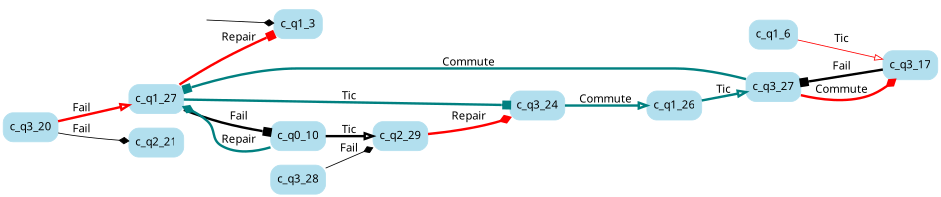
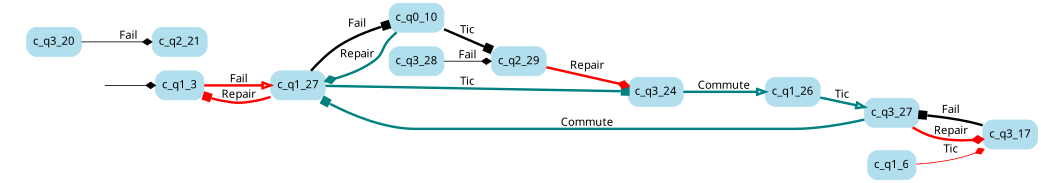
edge "c_q1_6" -> "c_q3_17": arrowhead onormal -> diamond
edge "c_q3_27" -> "c_q3_17": label "Commute" -> "Repair"
edge "c_q3_20" -> "c_q1_27": now "c_q1_3" -> "c_q1_27"
edge "c_q0_10" -> "c_q2_29": arrowhead onormal -> box
